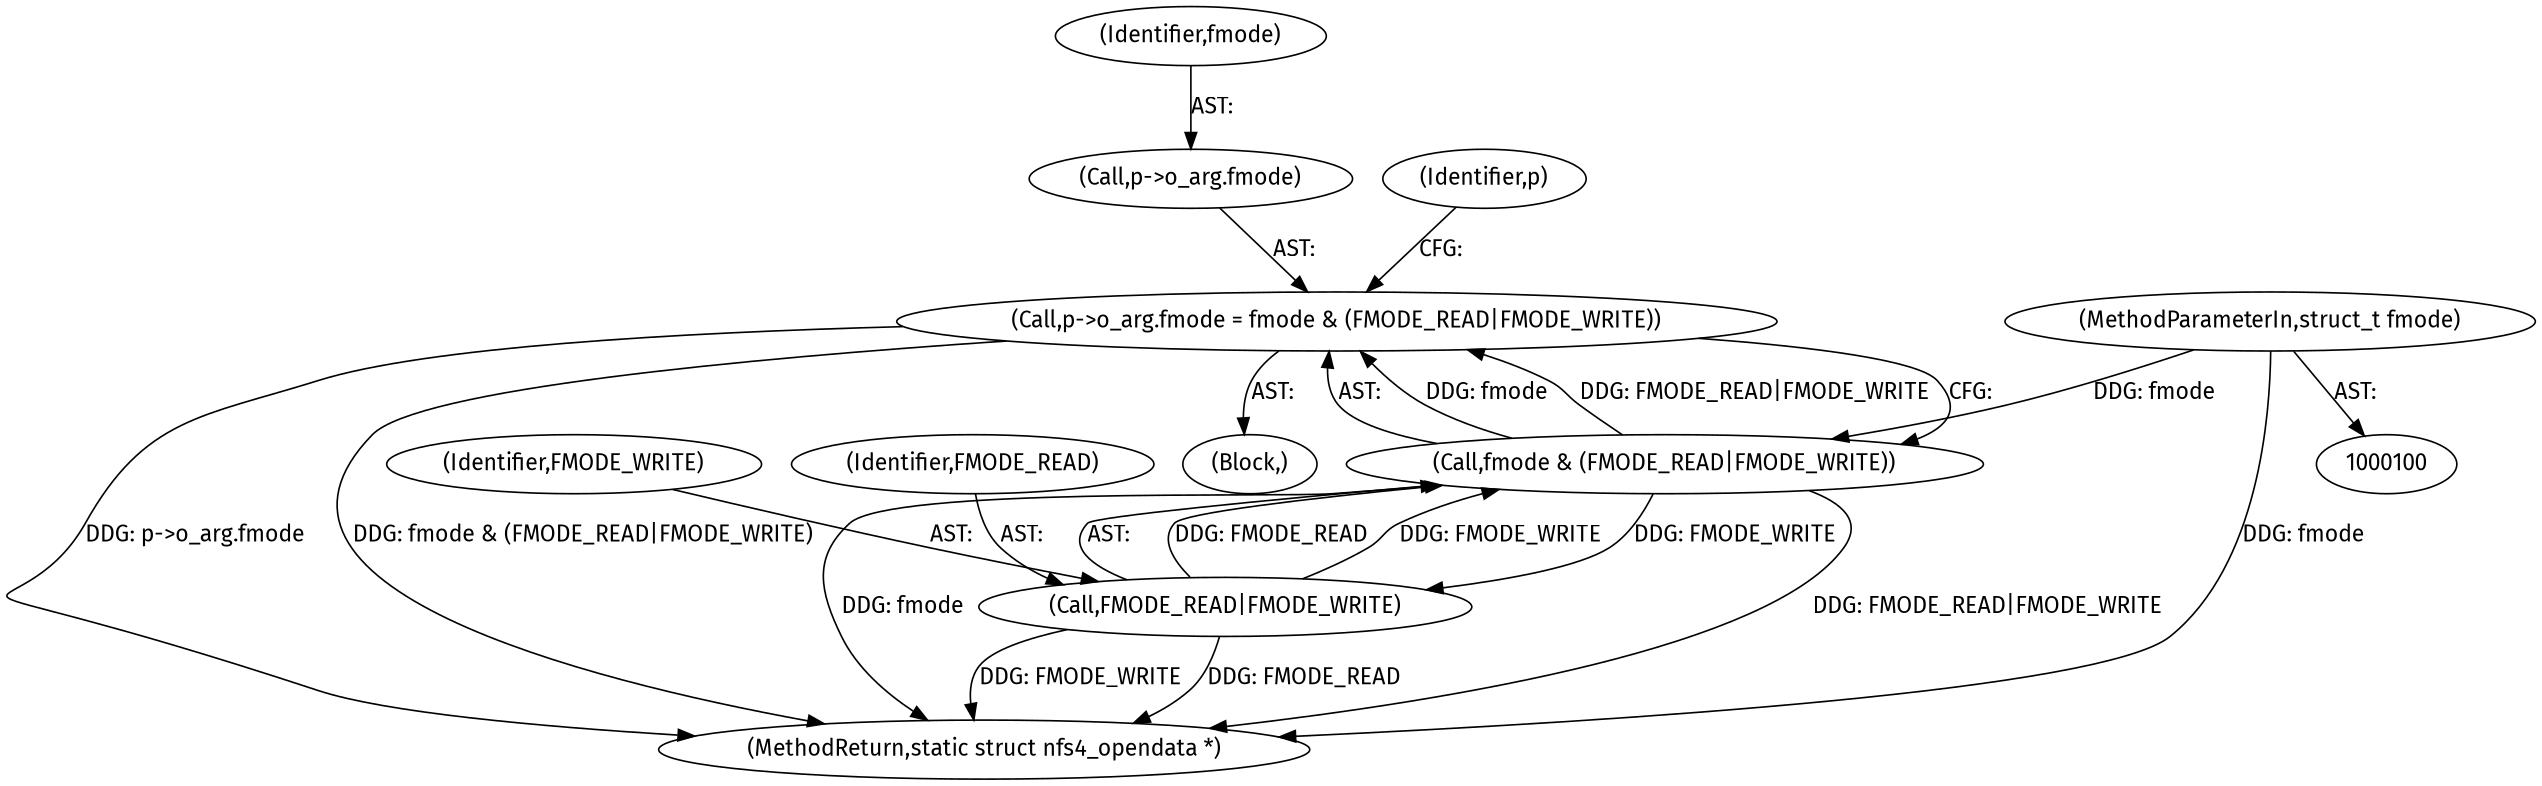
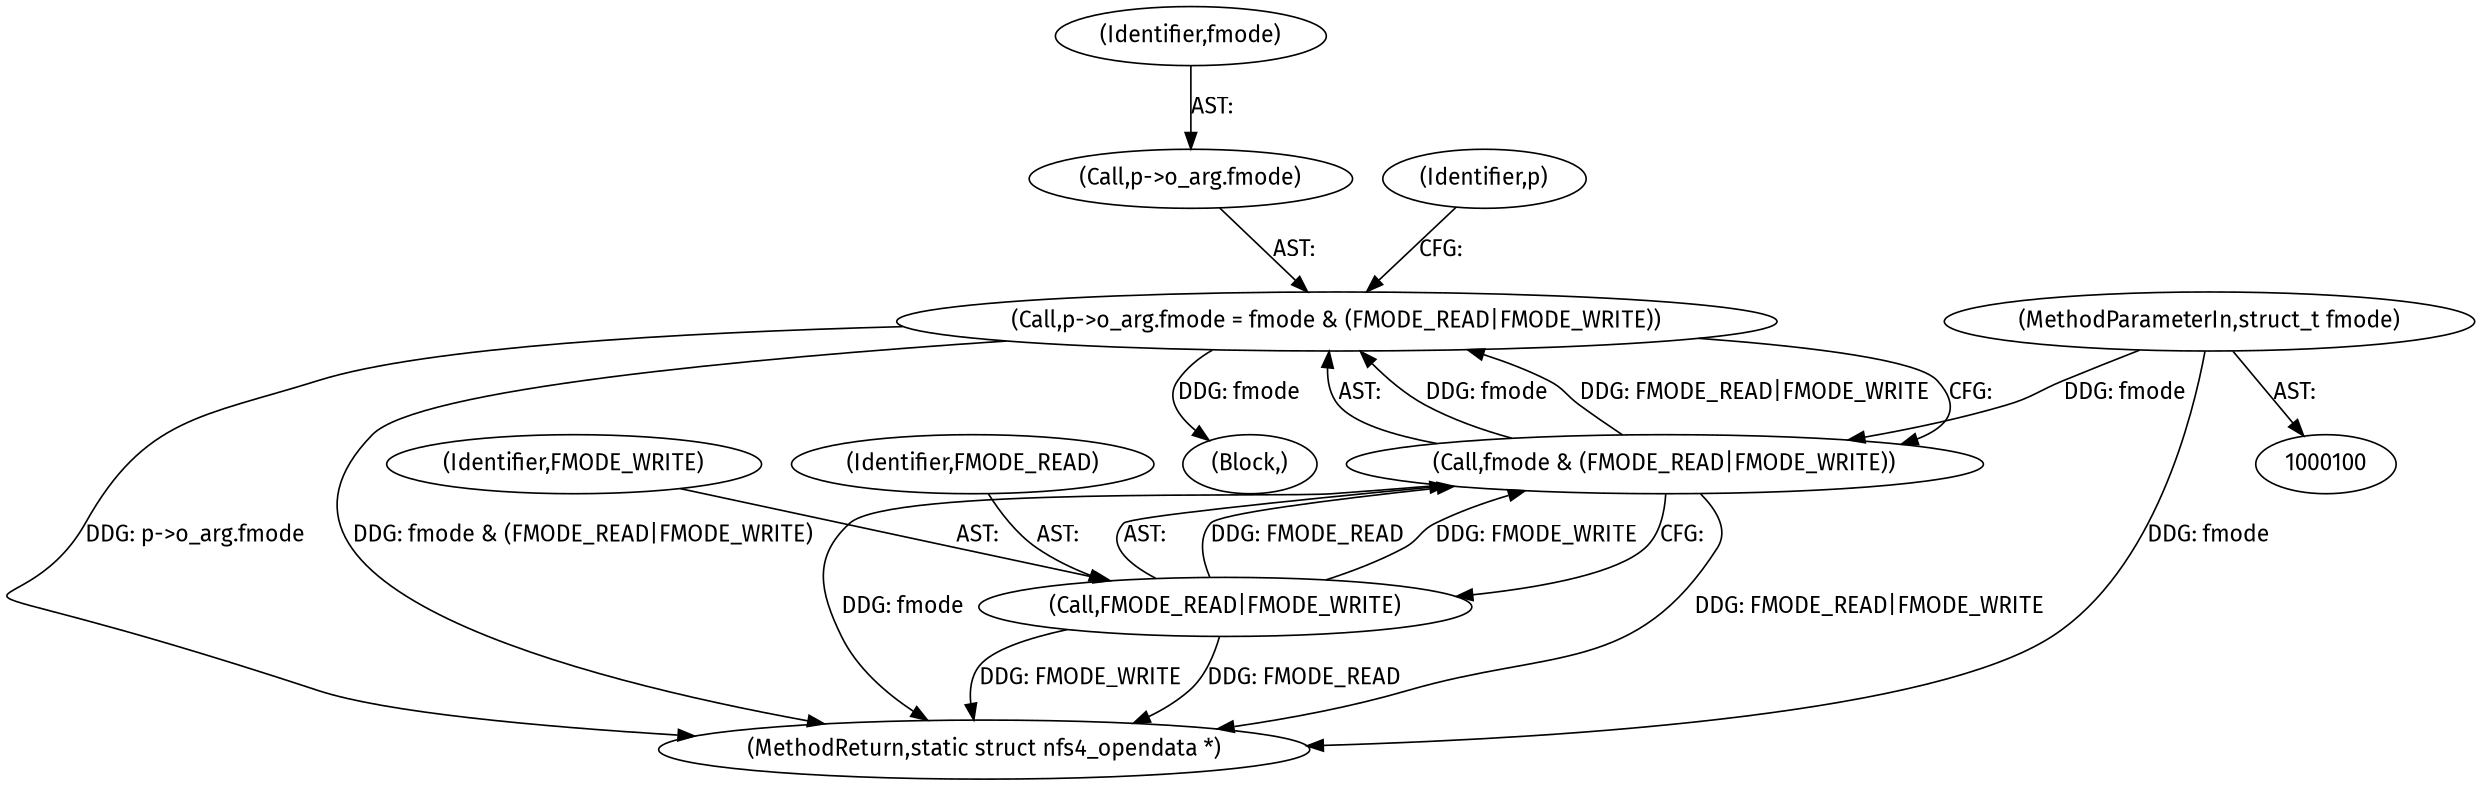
edge "(Call,p->o_arg.fmode = fmode & (FMODE_READ|FMODE_WRITE))" -> "(Block,)": label "AST: " -> "DDG: fmode"
edge "(Call,fmode & (FMODE_READ|FMODE_WRITE))" -> "(Call,FMODE_READ|FMODE_WRITE)": label "DDG: FMODE_WRITE" -> "CFG: "
